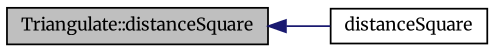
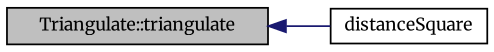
node "Triangulate::distanceSquare": label "Triangulate::distanceSquare" -> "Triangulate::triangulate"
